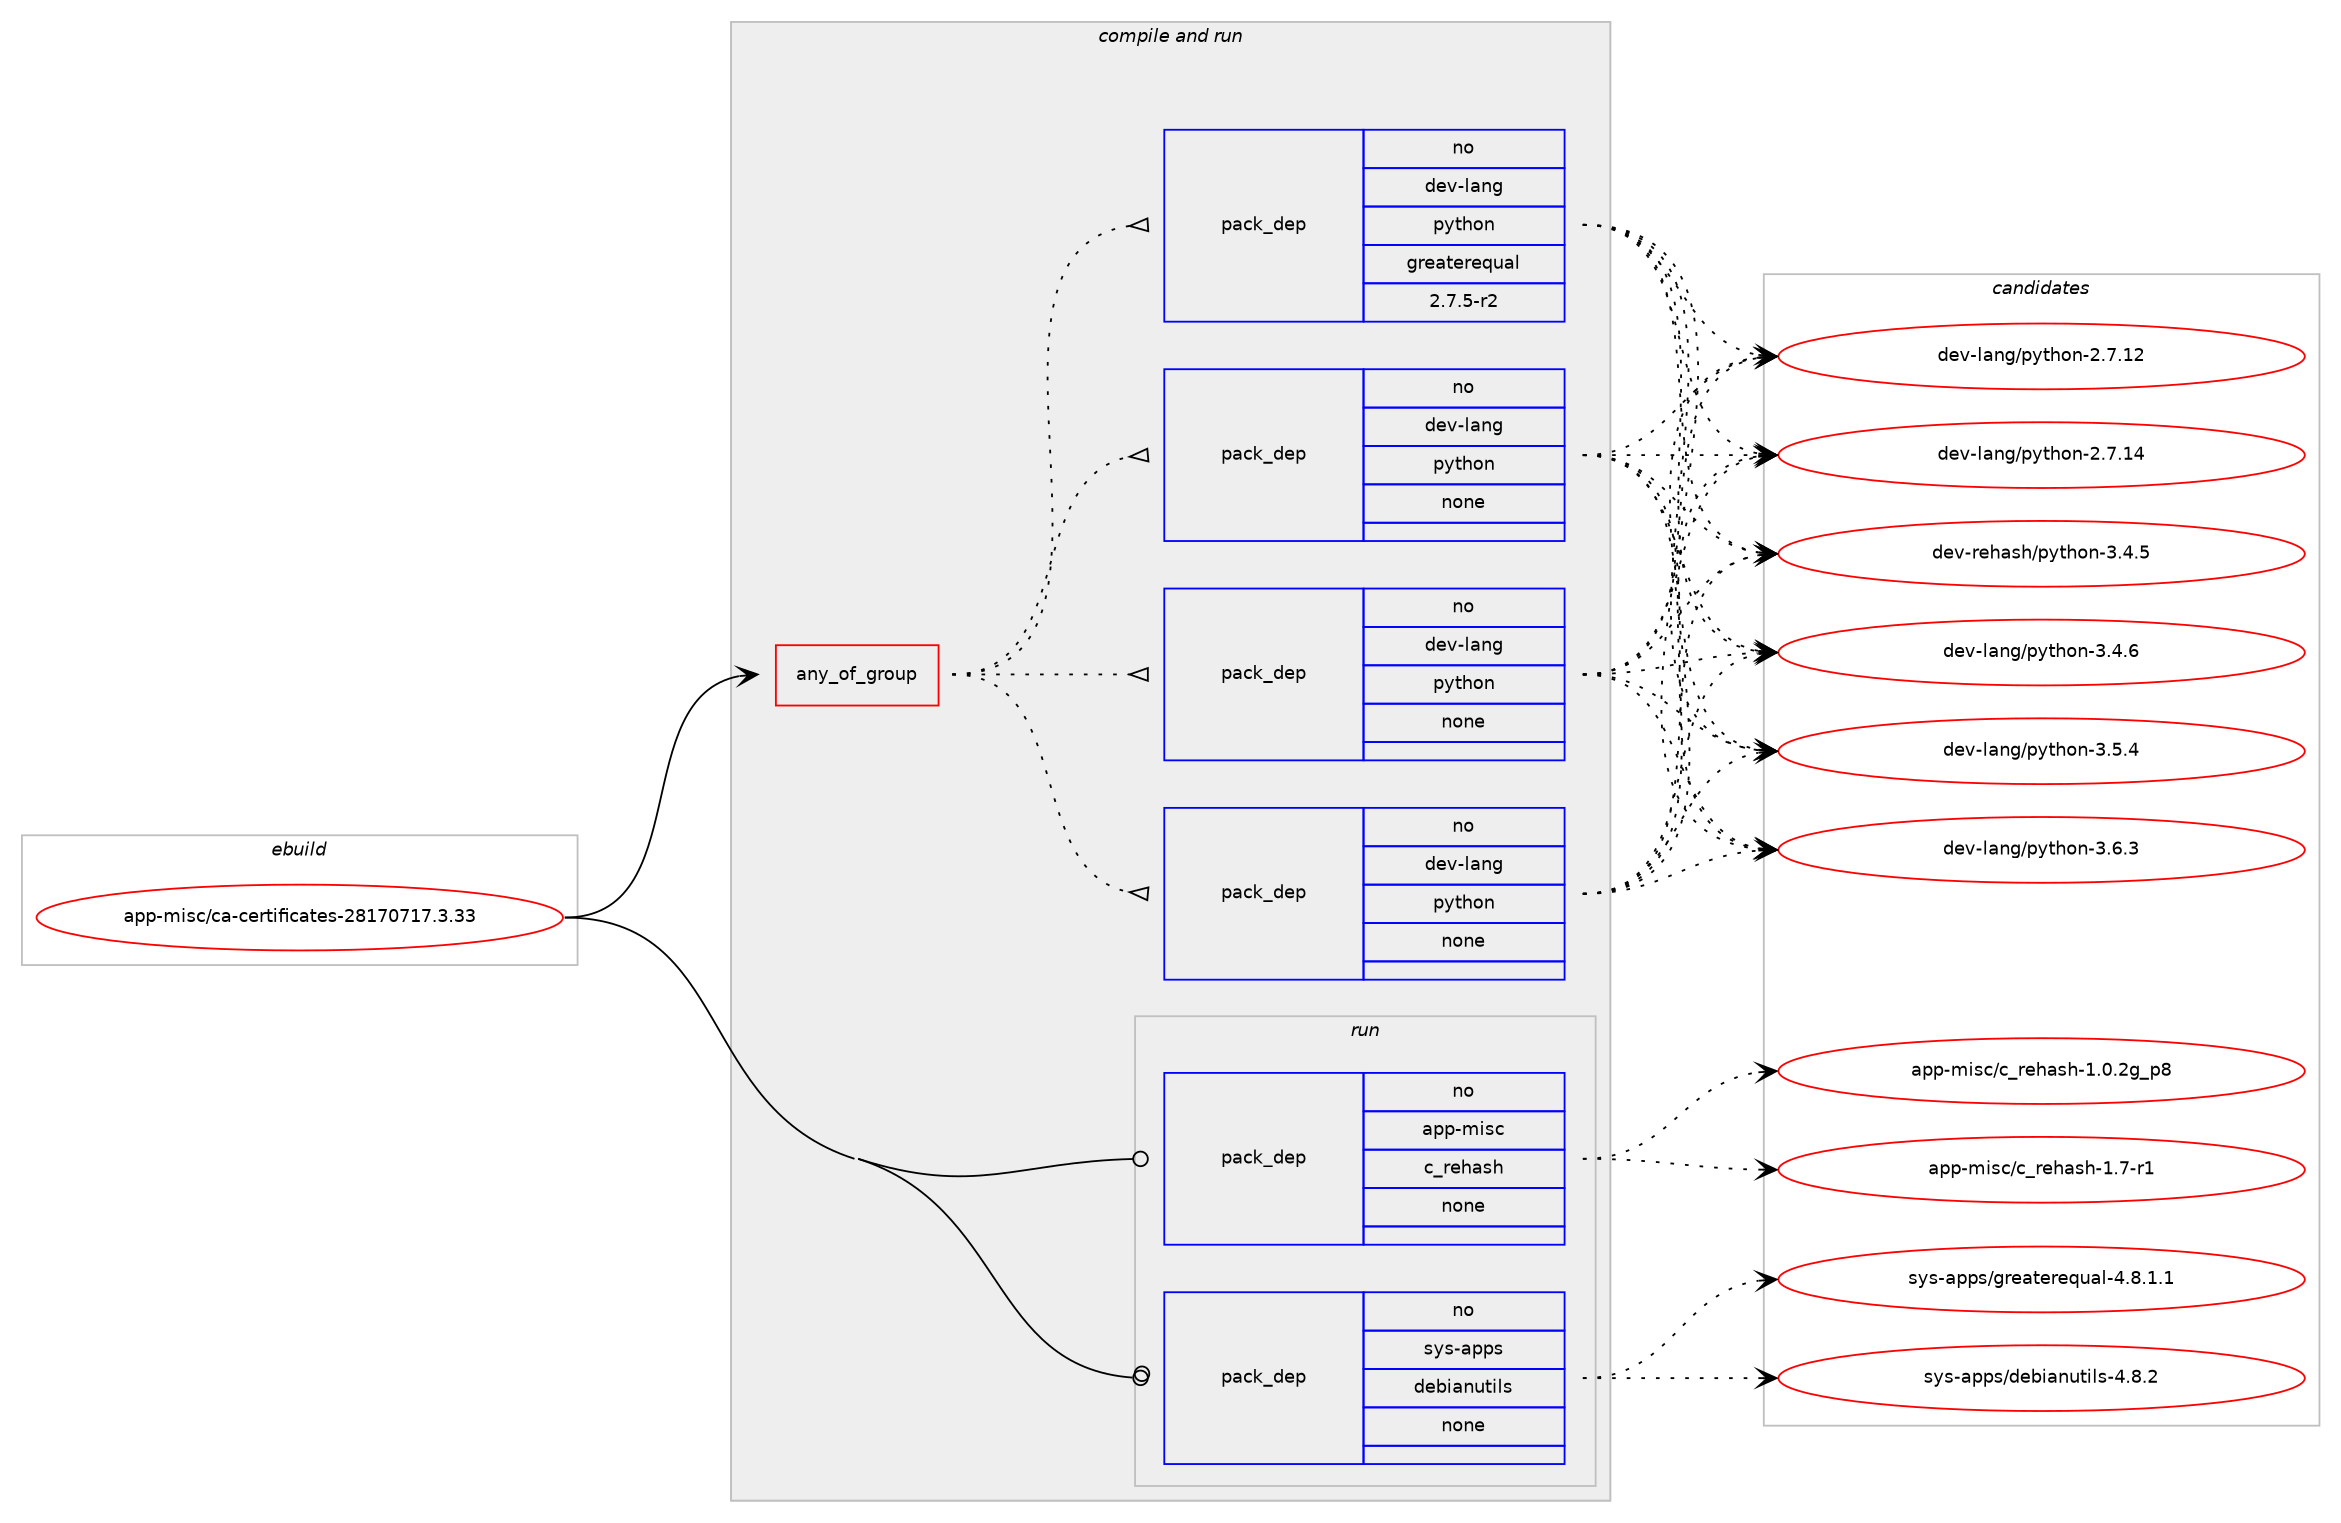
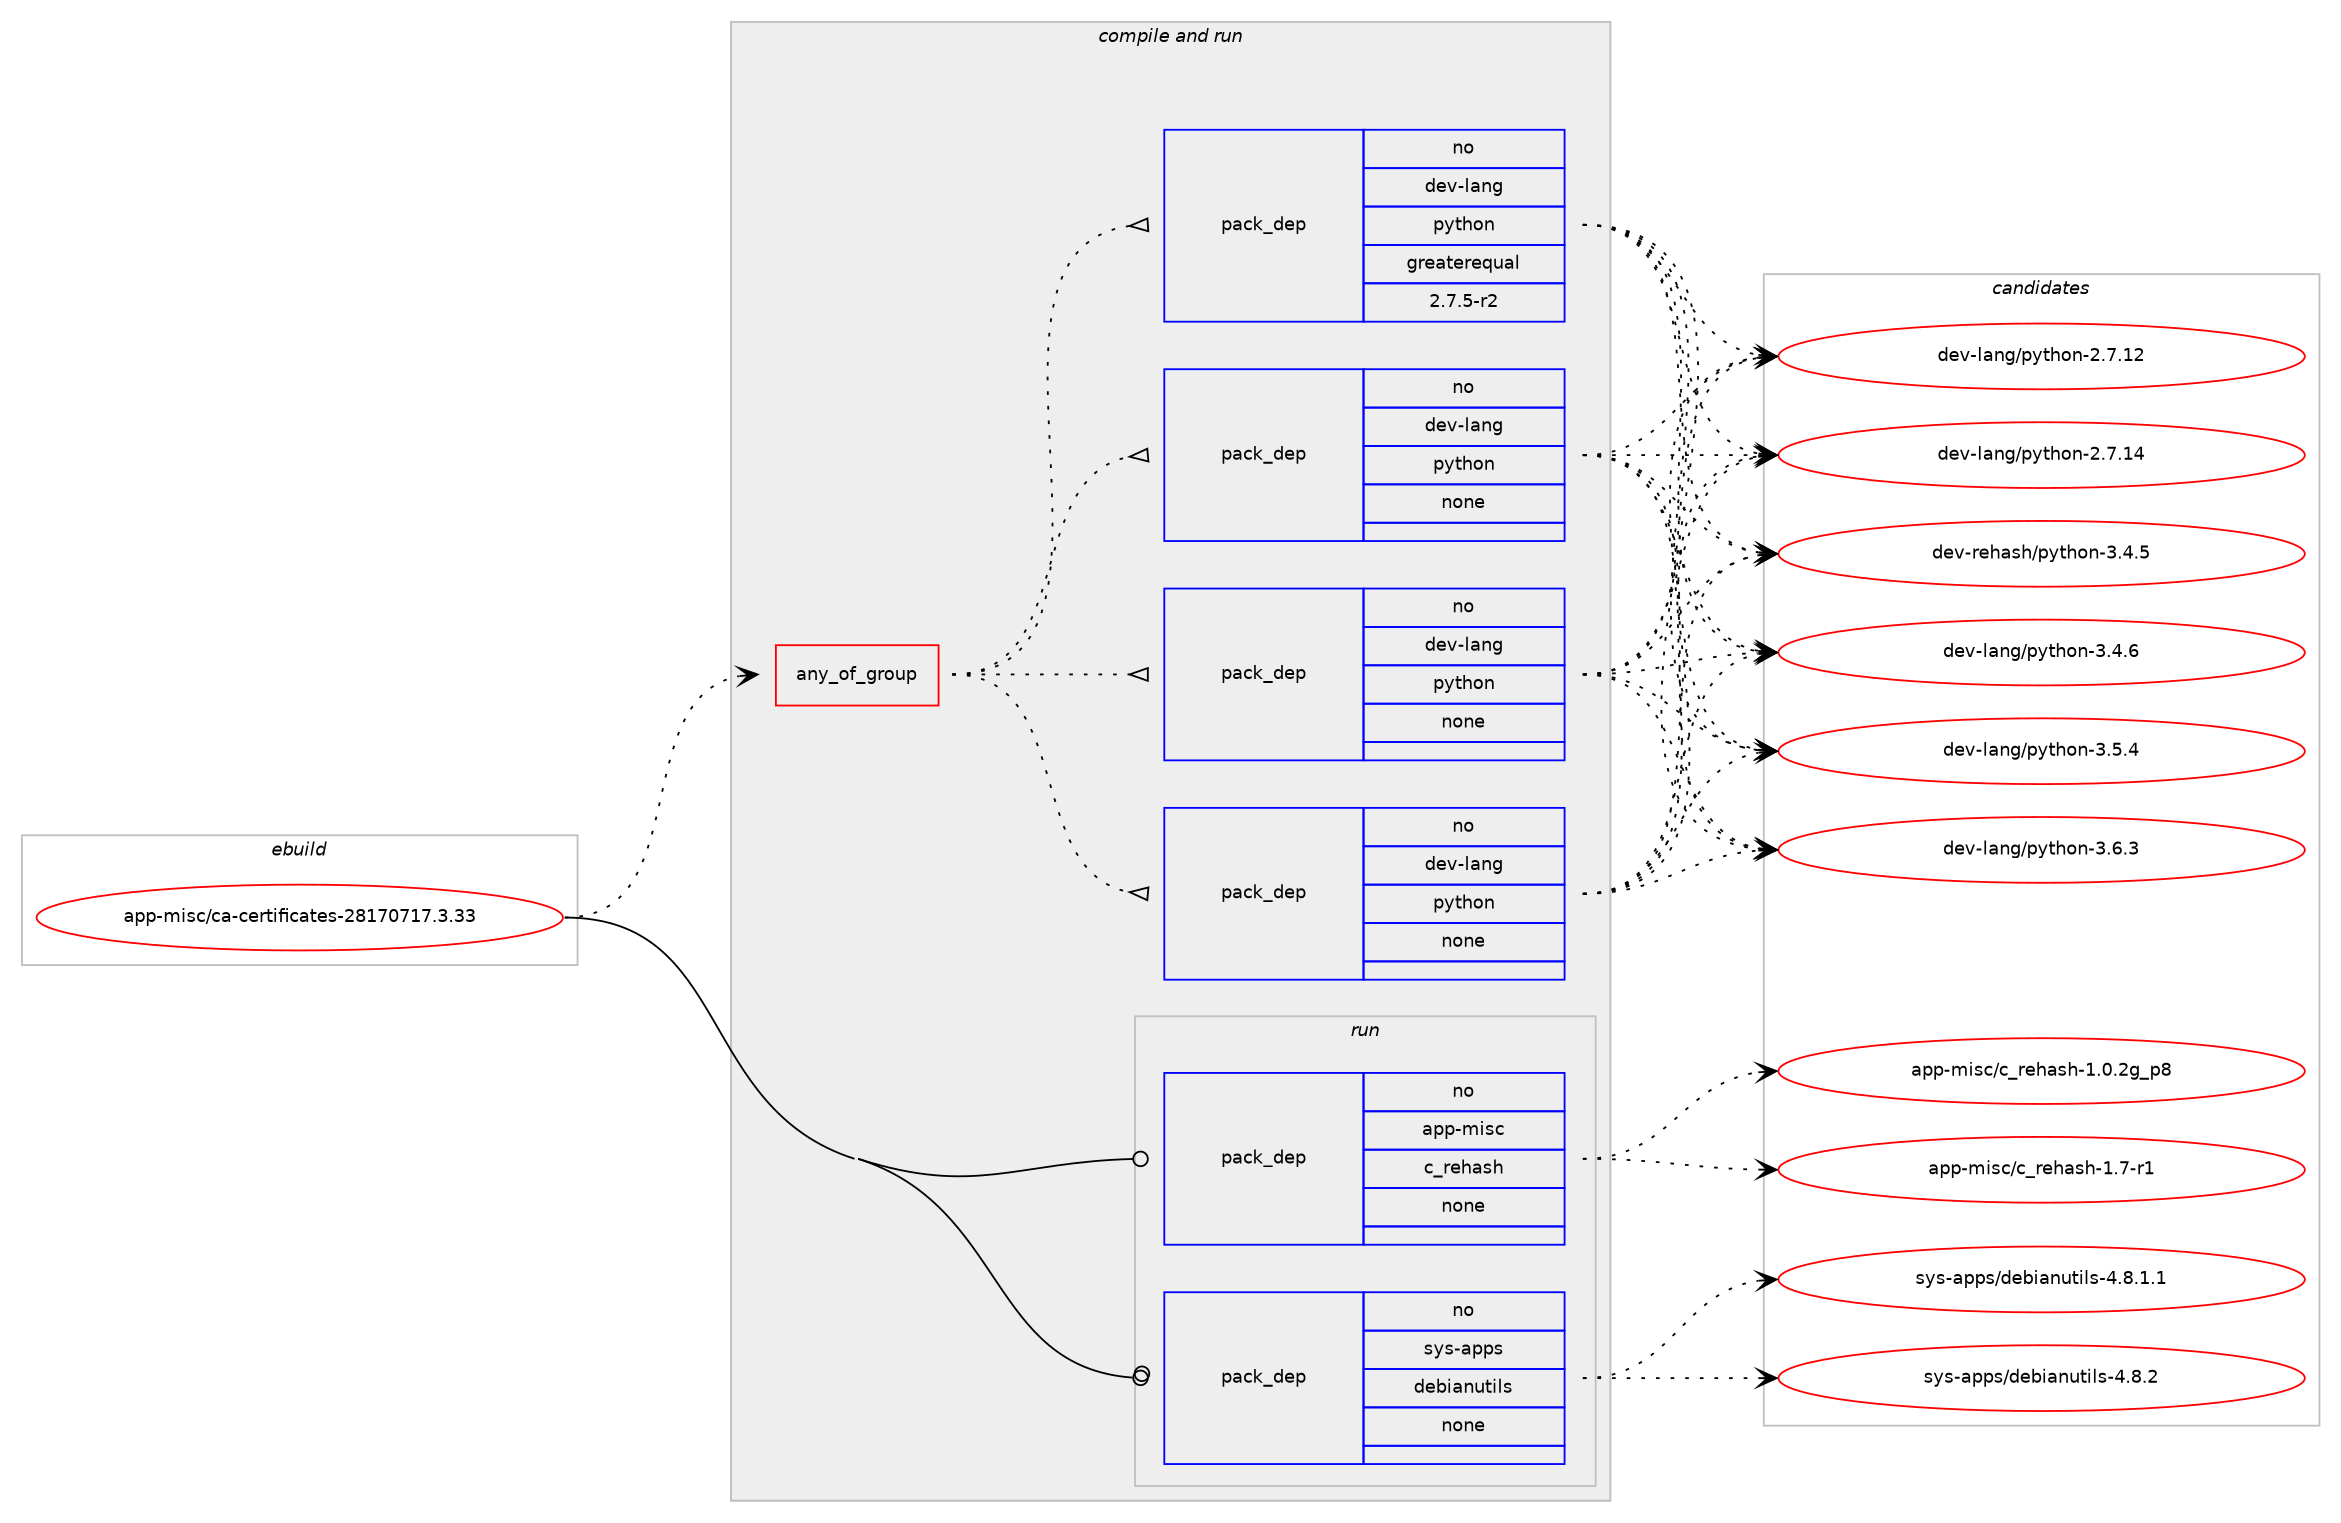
edge "app-misc/ca-certificates-28170717.3.33" -> "any_of_group": style solid -> dotted
node "sys-apps/greaterequal-4.8.1.1": label "sys-apps/greaterequal-4.8.1.1" -> "sys-apps/debianutils-4.8.1.1"
